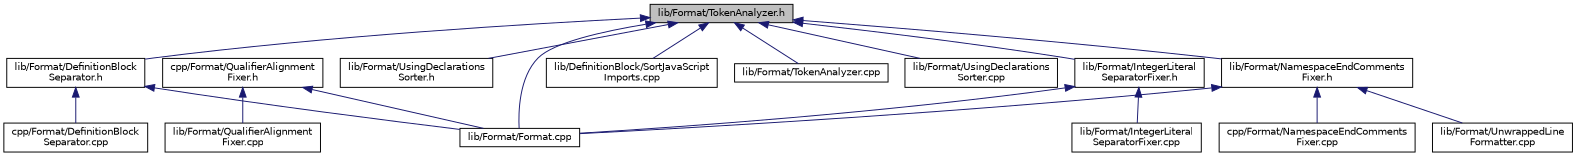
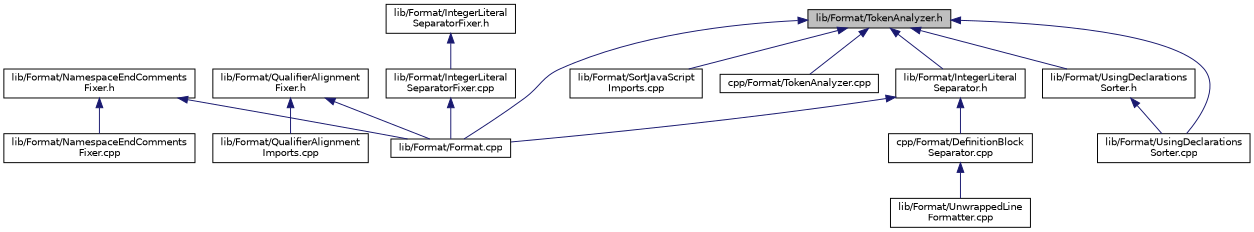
edge "lib/Format/NamespaceEndComments Fixer.h" -> "lib/Format/TokenAnalyzer.h": removed
edge "lib/Format/IntegerLiteral SeparatorFixer.h" -> "lib/Format/TokenAnalyzer.h": removed
node "lib/Format/DefinitionBlock Separator.h": label "lib/Format/DefinitionBlock Separator.h" -> "lib/Format/IntegerLiteral Separator.h"
node "cpp/Format/QualifierAlignment Fixer.h": label "cpp/Format/QualifierAlignment Fixer.h" -> "lib/Format/QualifierAlignment Fixer.h"
node "lib/DefinitionBlock/SortJavaScript Imports.cpp": label "lib/DefinitionBlock/SortJavaScript Imports.cpp" -> "lib/Format/SortJavaScript Imports.cpp"
node "lib/Format/TokenAnalyzer.cpp": label "lib/Format/TokenAnalyzer.cpp" -> "cpp/Format/TokenAnalyzer.cpp"
edge "lib/Format/UnwrappedLine Formatter.cpp" -> "lib/Format/NamespaceEndComments Fixer.h": now "lib/Format/UnwrappedLine Formatter.cpp" -> "cpp/Format/DefinitionBlock Separator.cpp"
edge "lib/Format/Format.cpp" -> "lib/Format/IntegerLiteral SeparatorFixer.h": now "lib/Format/Format.cpp" -> "lib/Format/IntegerLiteral SeparatorFixer.cpp"
edge "lib/Format/UsingDeclarations Sorter.cpp" -> "lib/Format/UsingDeclarations Sorter.h": added
node "lib/Format/QualifierAlignment Fixer.cpp": label "lib/Format/QualifierAlignment Fixer.cpp" -> "lib/Format/QualifierAlignment Imports.cpp"
node "cpp/Format/NamespaceEndComments Fixer.cpp": label "cpp/Format/NamespaceEndComments Fixer.cpp" -> "lib/Format/NamespaceEndComments Fixer.cpp"
